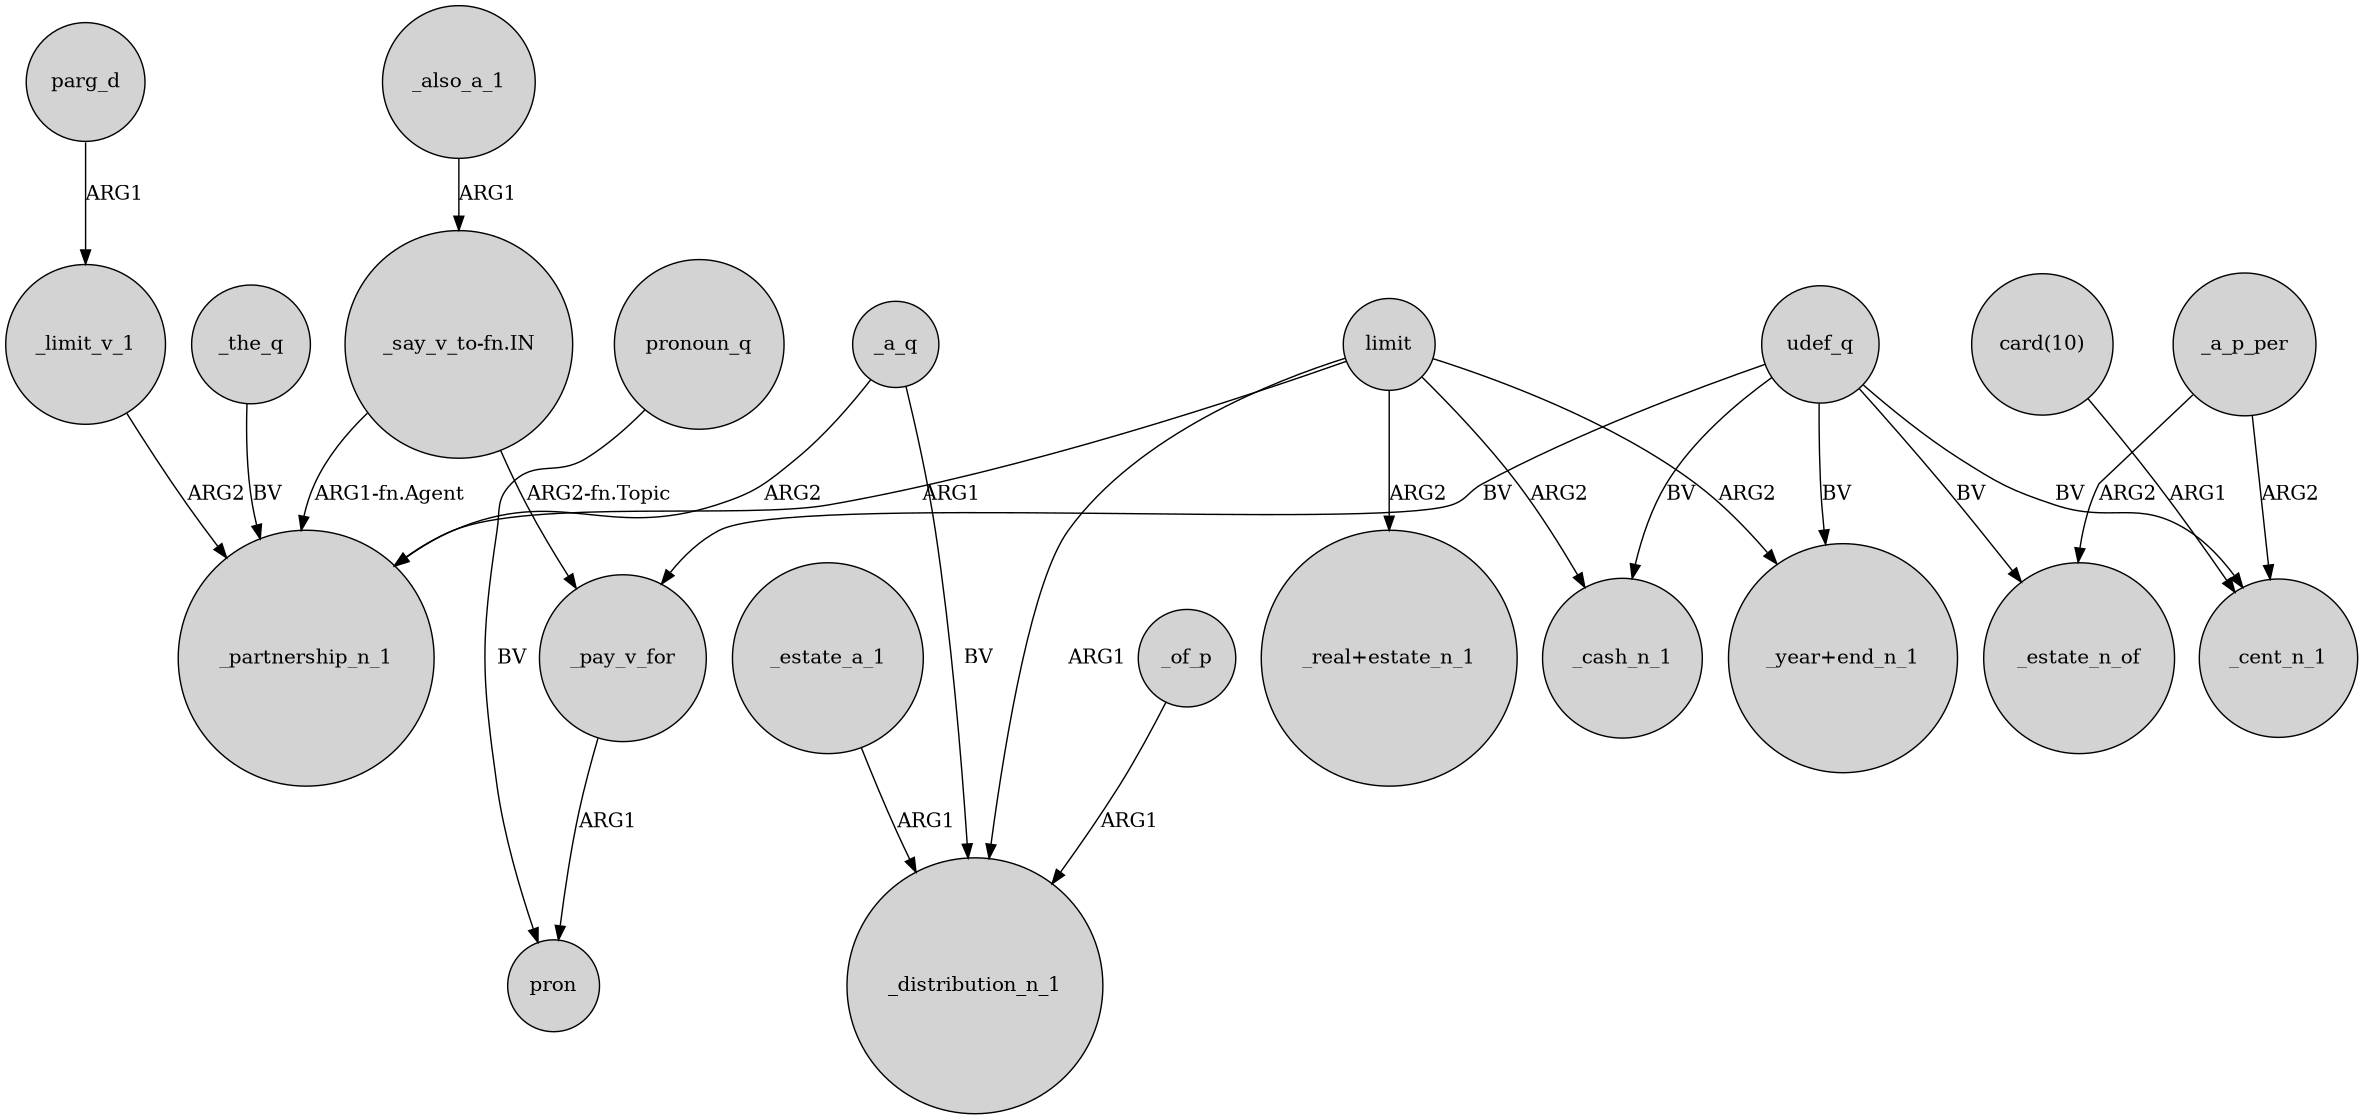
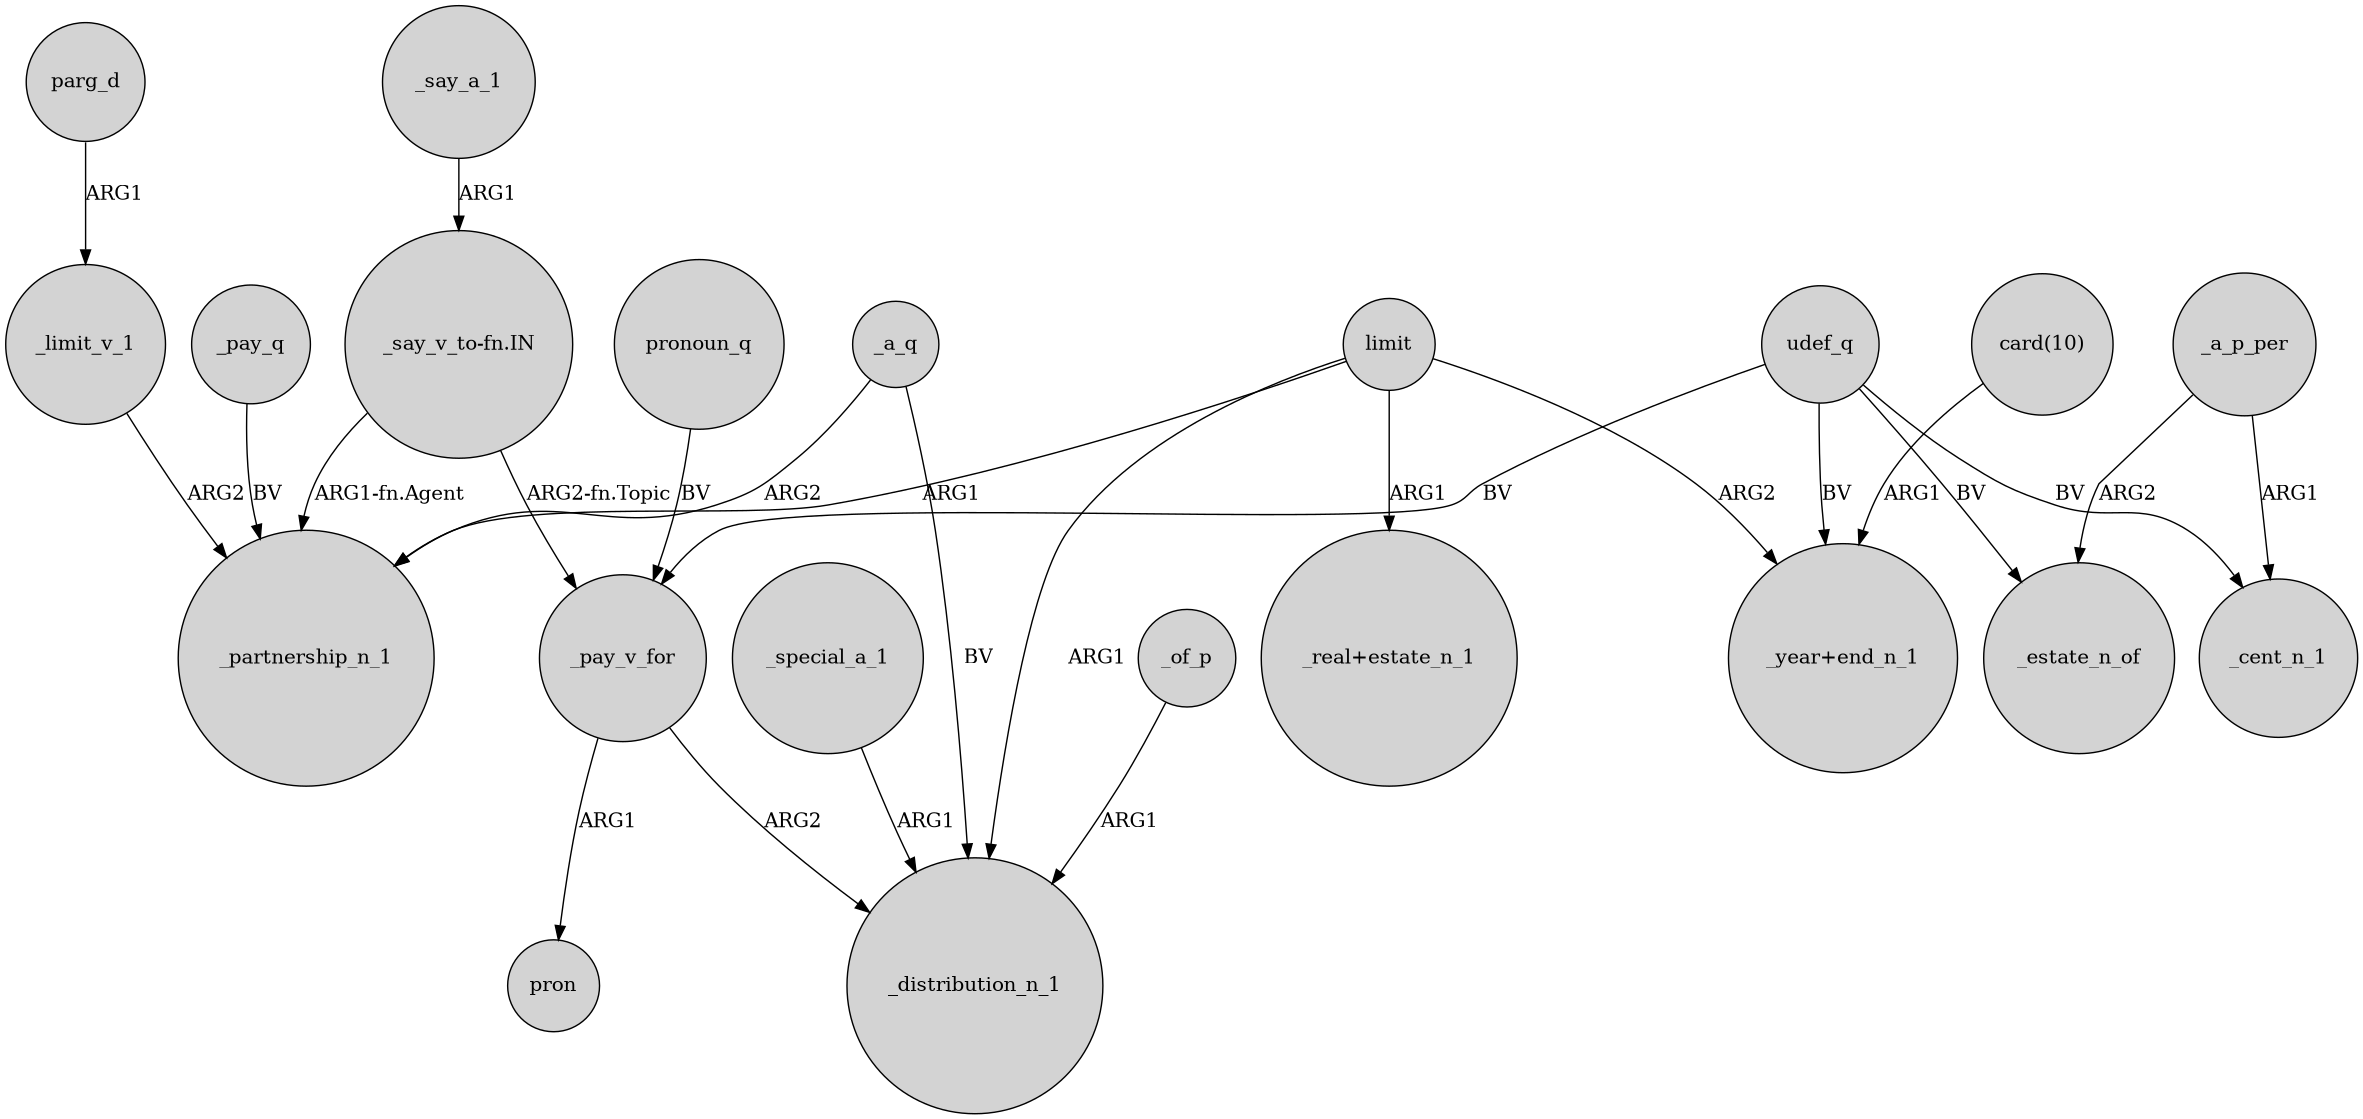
node "_also_a_1": label "_also_a_1" -> "_say_a_1"
node "_the_q": label "_the_q" -> "_pay_q"
edge "card(10)" -> "_cent_n_1": now "card(10)" -> "_year+end_n_1"
edge "limit" -> "_real+estate_n_1": label "ARG2" -> "ARG1"
edge "_a_p_per" -> "_cent_n_1": label "ARG2" -> "ARG1"
edge "pronoun_q" -> "pron": now "pronoun_q" -> "_pay_v_for"
node "_estate_a_1": label "_estate_a_1" -> "_special_a_1"
node "_cash_n_1": removed
edge "_pay_v_for" -> "_distribution_n_1": added, label "ARG2"
